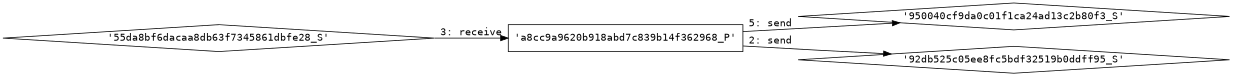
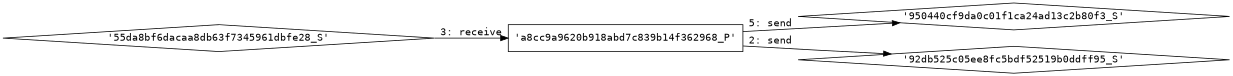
node "'950040cf9da0c01f1ca24ad13c2b80f3_S'": label "'950040cf9da0c01f1ca24ad13c2b80f3_S'" -> "'950440cf9da0c01f1ca24ad13c2b80f3_S'"
node "'55da8bf6dacaa8db63f7345861dbfe28_S'": label "'55da8bf6dacaa8db63f7345861dbfe28_S'" -> "'55da8bf6dacaa8db63f7345961dbfe28_S'"
node "'92db525c05ee8fc5bdf32519b0ddff95_S'": label "'92db525c05ee8fc5bdf32519b0ddff95_S'" -> "'92db525c05ee8fc5bdf52519b0ddff95_S'"
